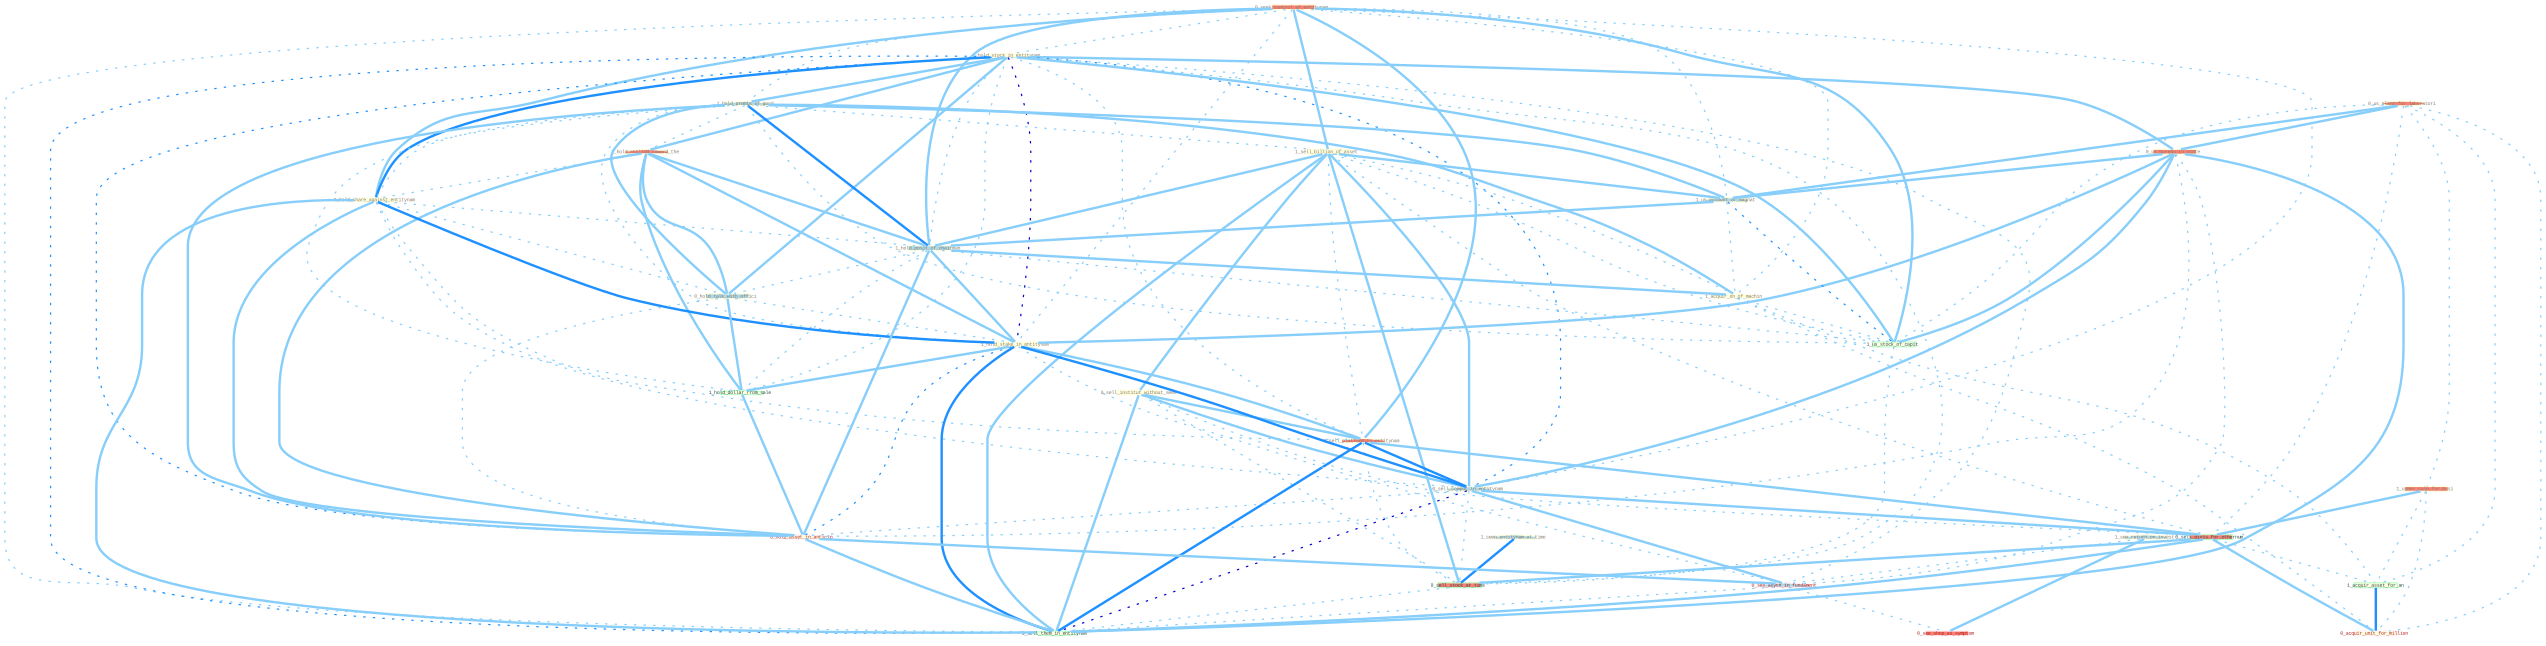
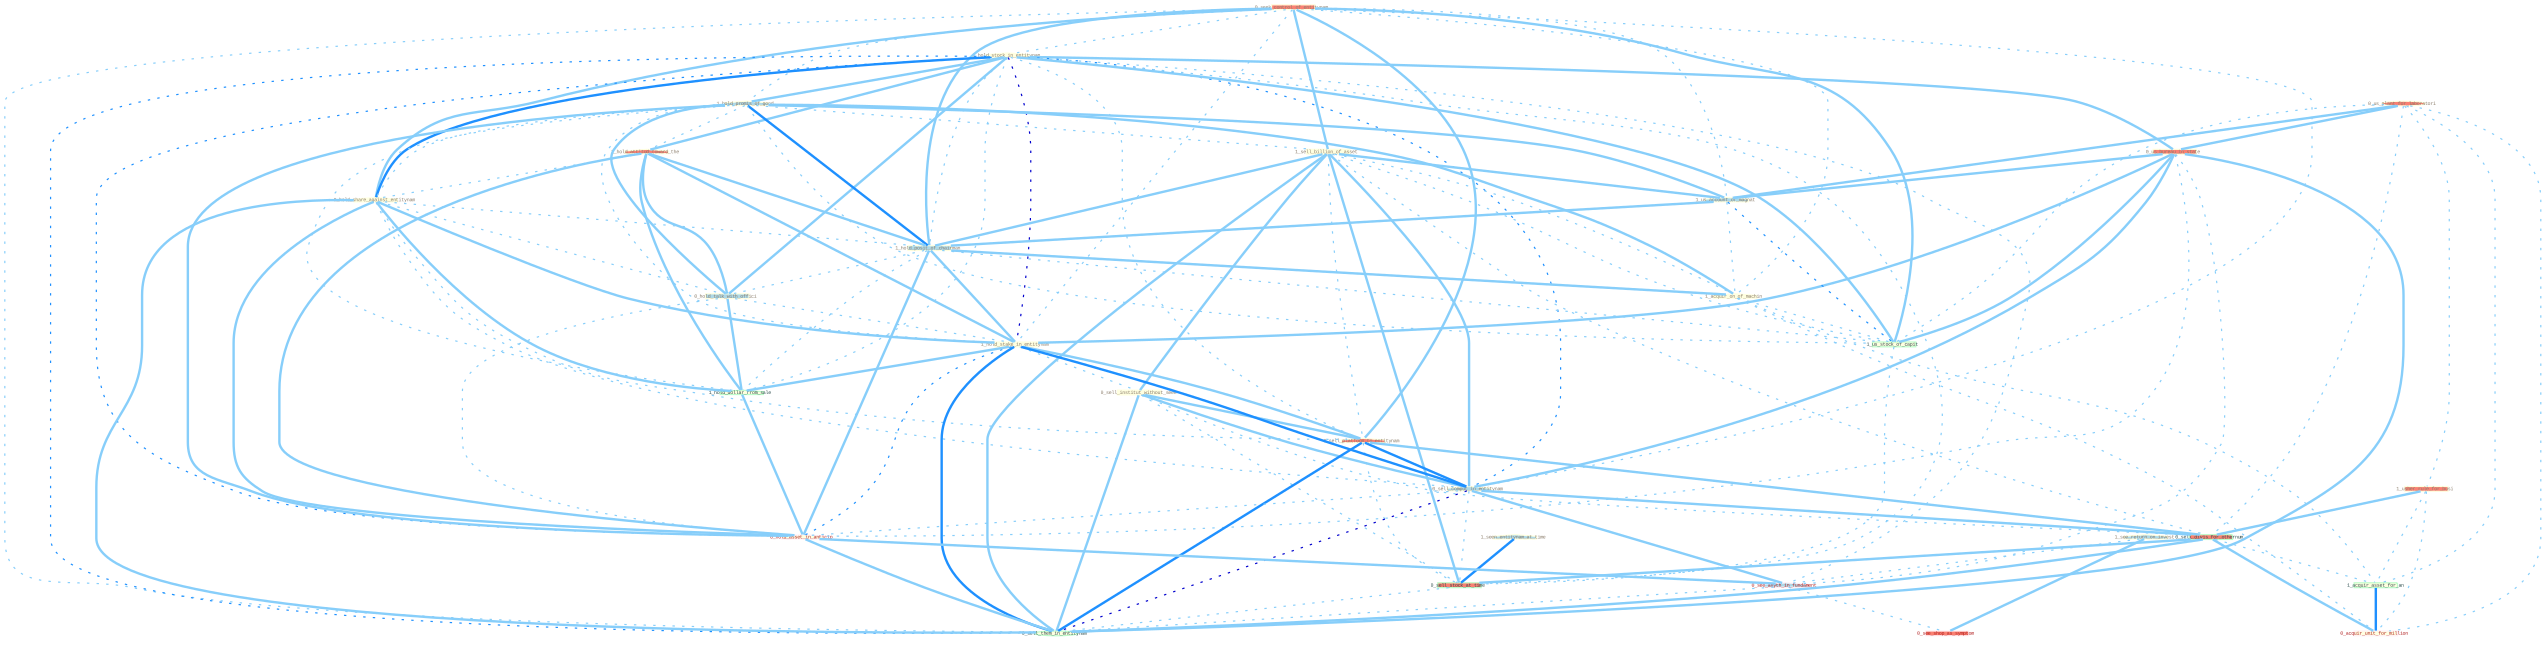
edge "0_hold_share_against_entitynam" -- "1_hold_stake_in_entitynam": color #1e90ff -> #87cefa
edge "0_hold_share_against_entitynam" -- "1_hold_dollar_from_sale": added
edge "1_hold_stake_in_entitynam" -- "0_see_anyth_in_fundament": now "1_hold_stake_in_entitynam" -- "0_sell_institut_without_seek"
